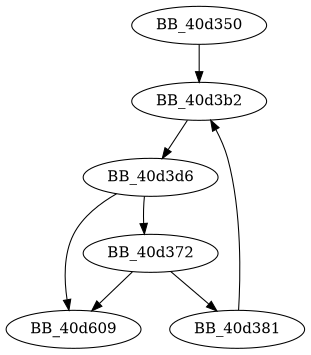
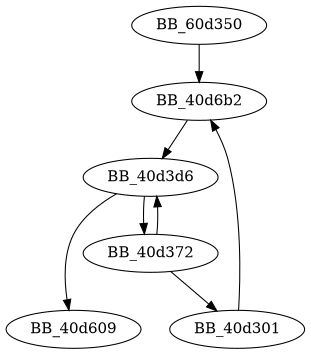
node "BB_40d350": label "BB_40d350" -> "BB_60d350"
node "BB_40d3b2": label "BB_40d3b2" -> "BB_40d6b2"
edge "BB_40d372" -> "BB_40d609": now "BB_40d372" -> "BB_40d3d6"
node "BB_40d381": label "BB_40d381" -> "BB_40d301"
